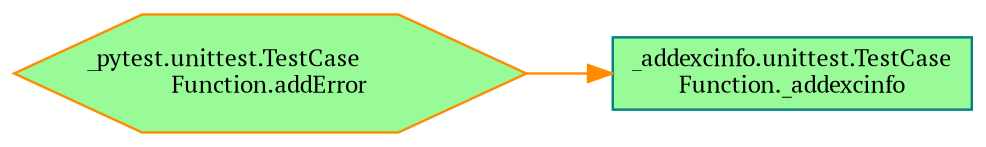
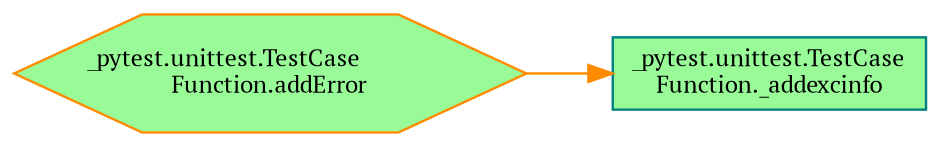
node "_addexcinfo.unittest.TestCase Function._addexcinfo": label "_addexcinfo.unittest.TestCase Function._addexcinfo" -> "_pytest.unittest.TestCase Function._addexcinfo"
